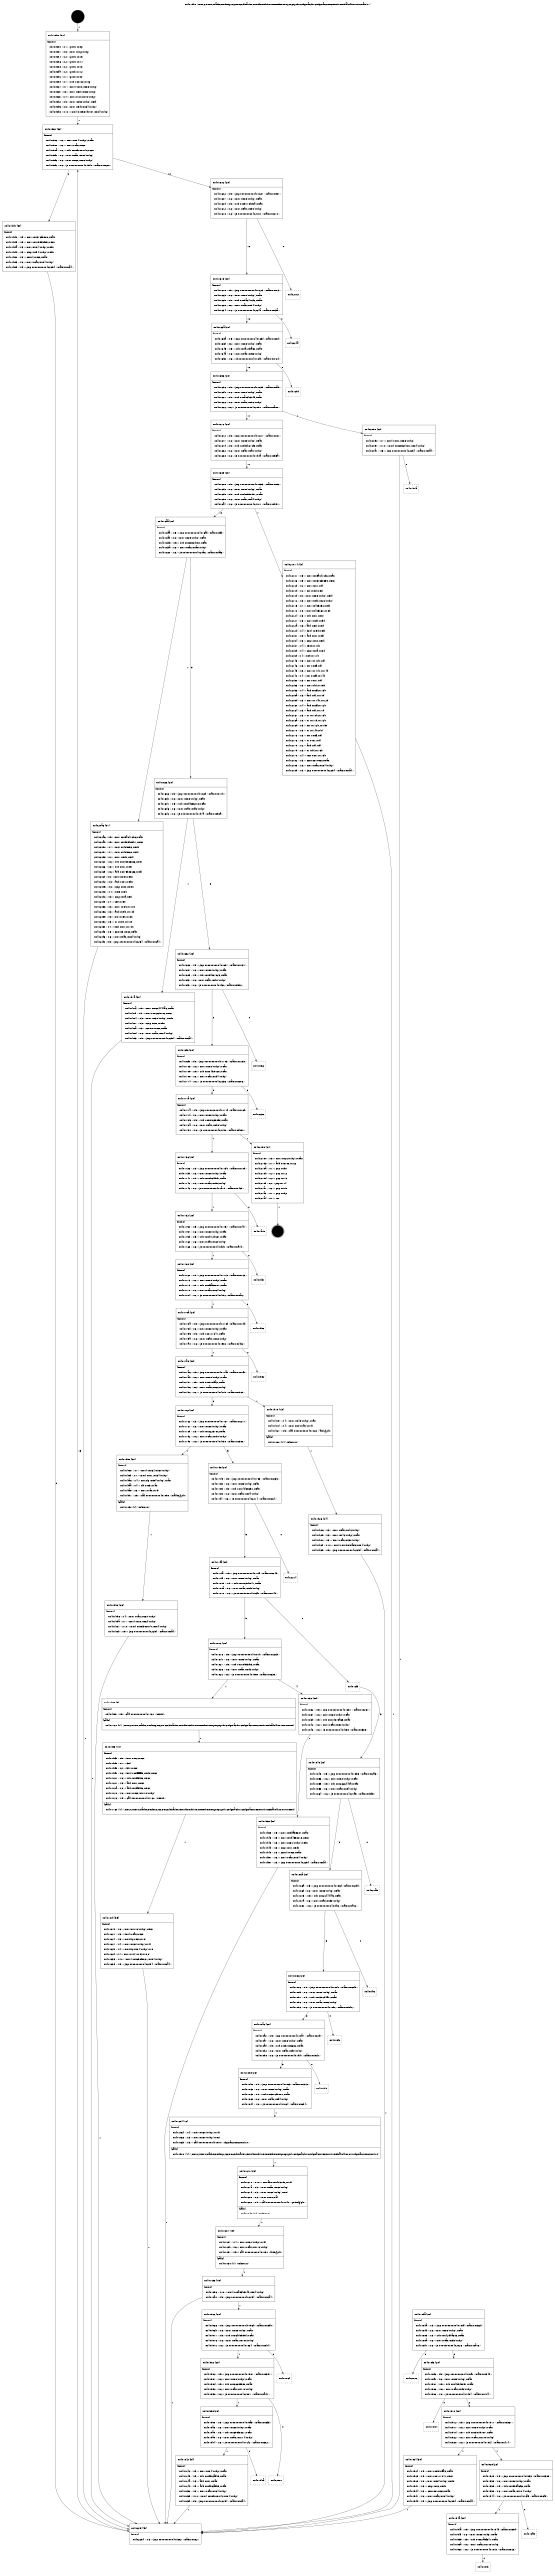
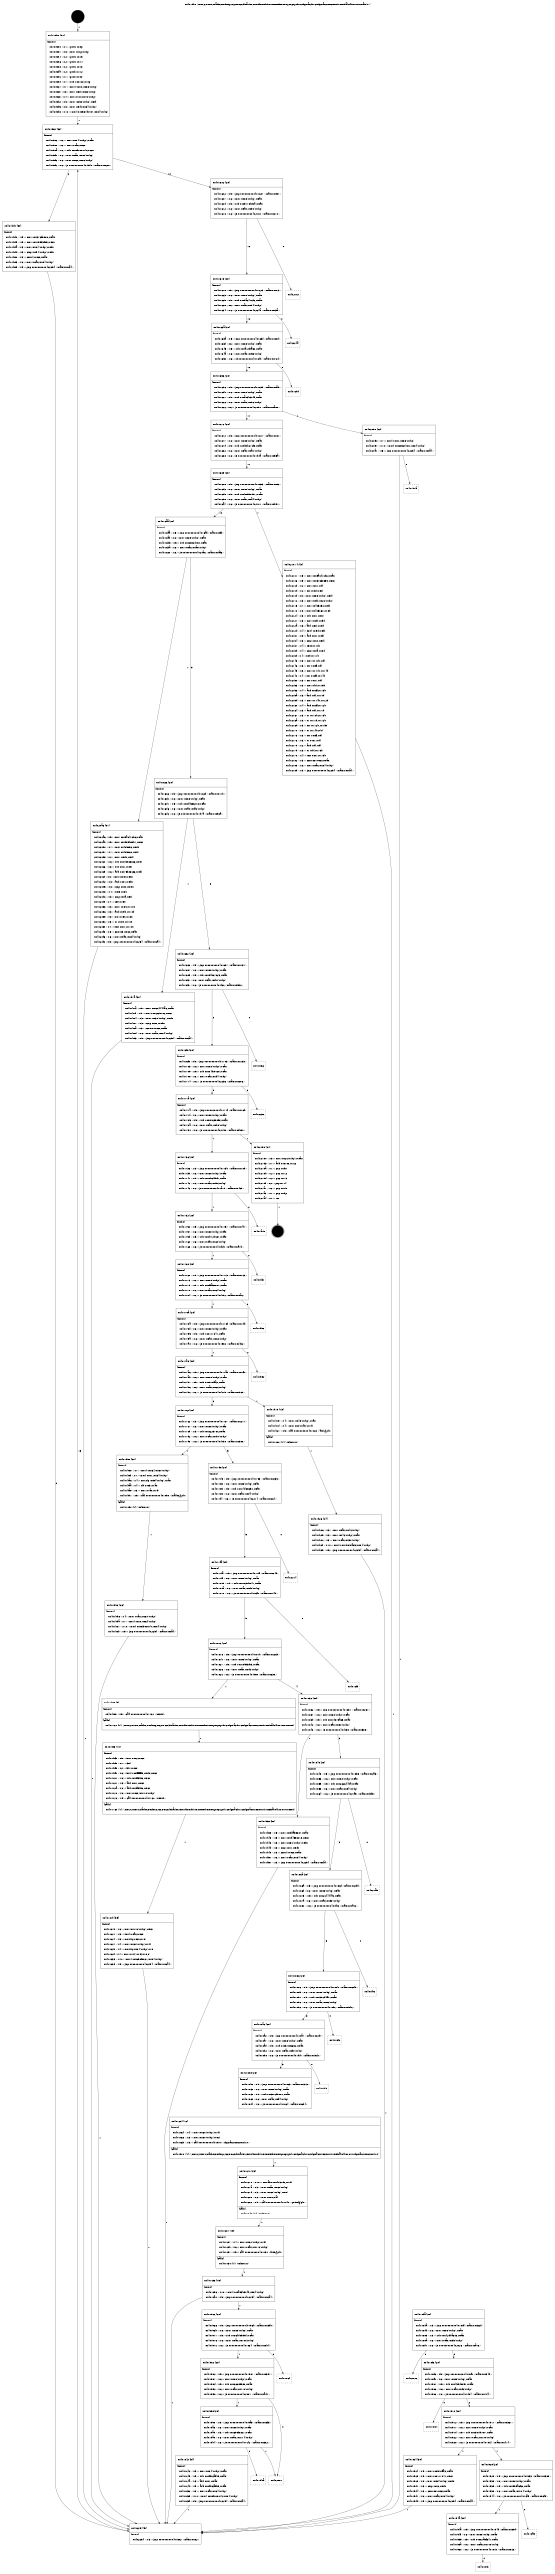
edge "0x401cfb" -> "0x40184e [28]": now "0x401832 [28]" -> "0x40184e [28]"
edge "0x4018be [28]" -> "0x401c64 [12]": removed, label "1"
edge "0x40199e [28]" -> "0x401c42 [34]": now "0x40199e [28]" -> "0x402081"
